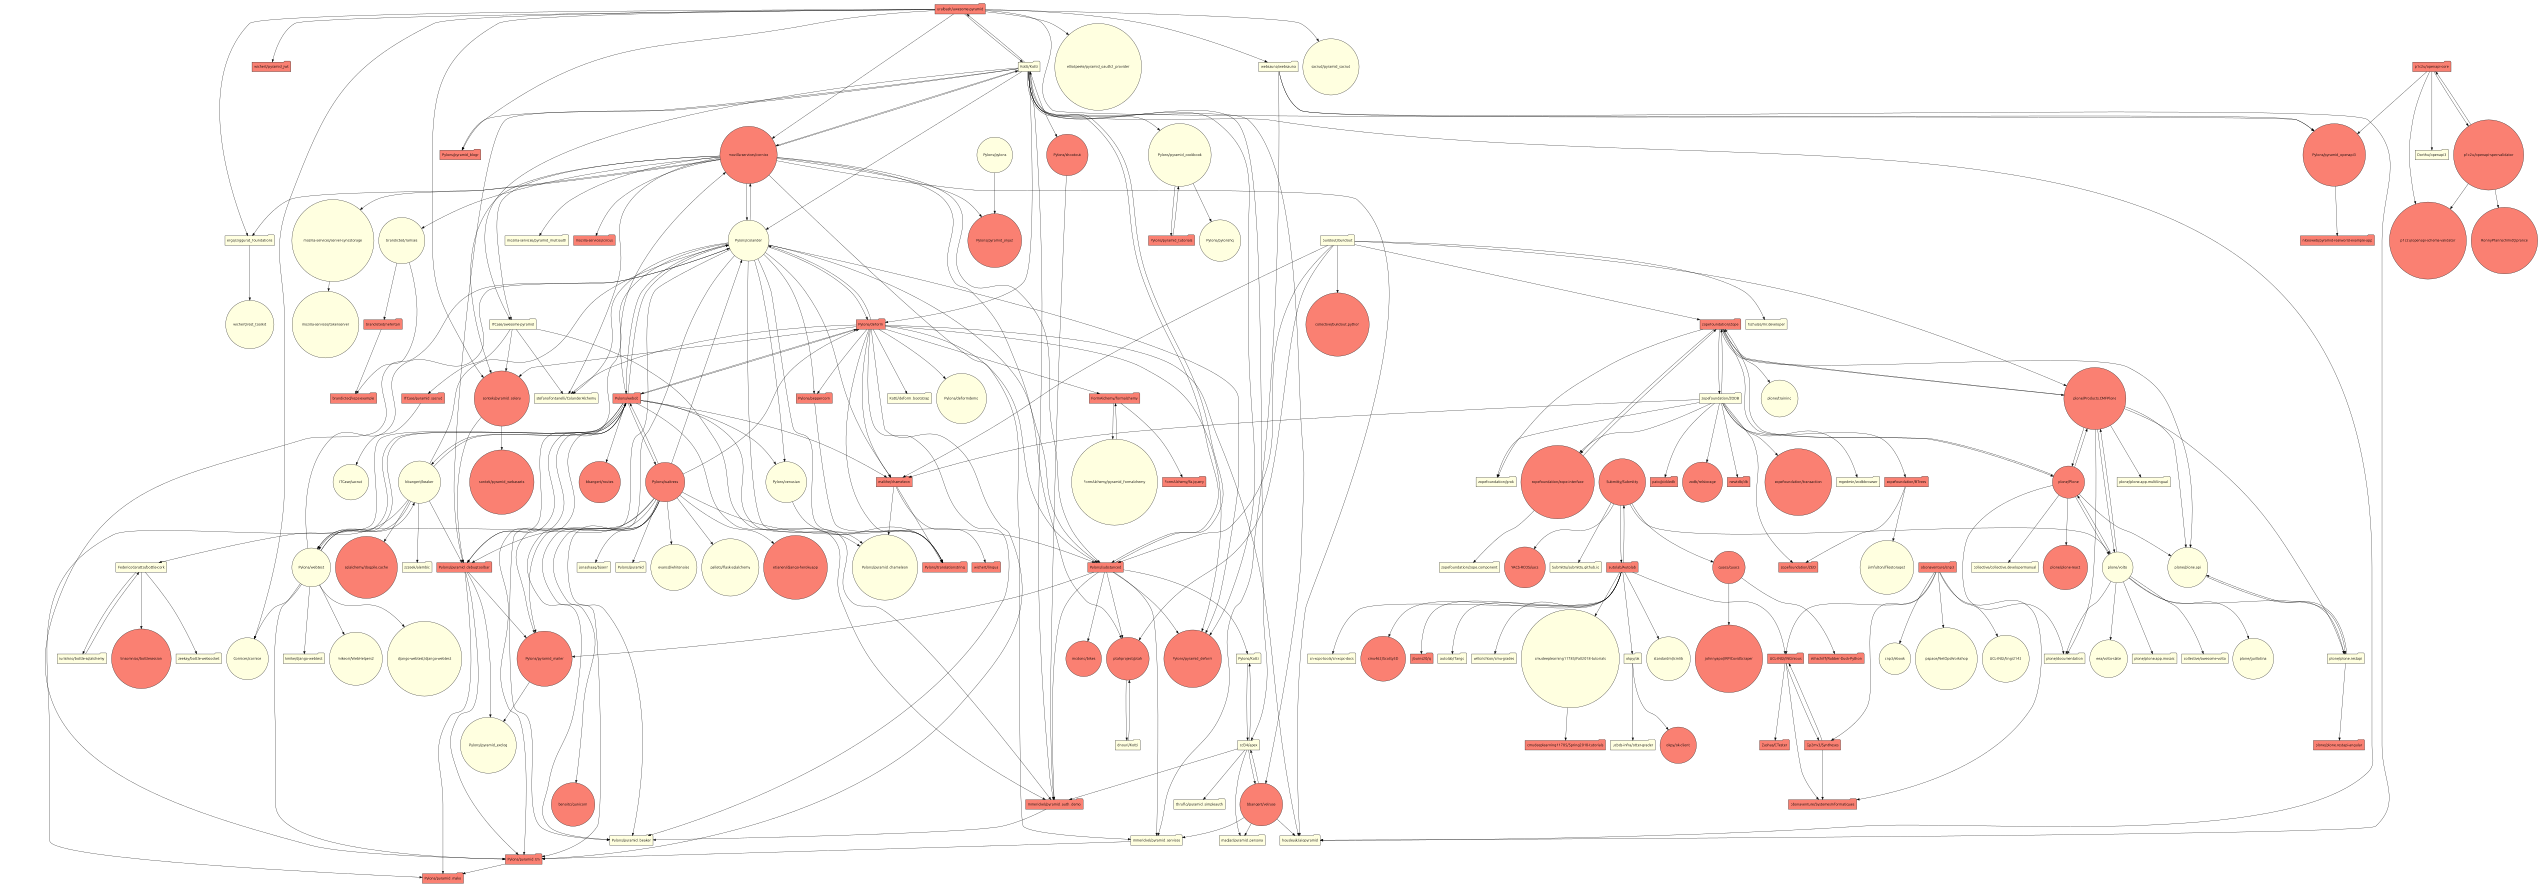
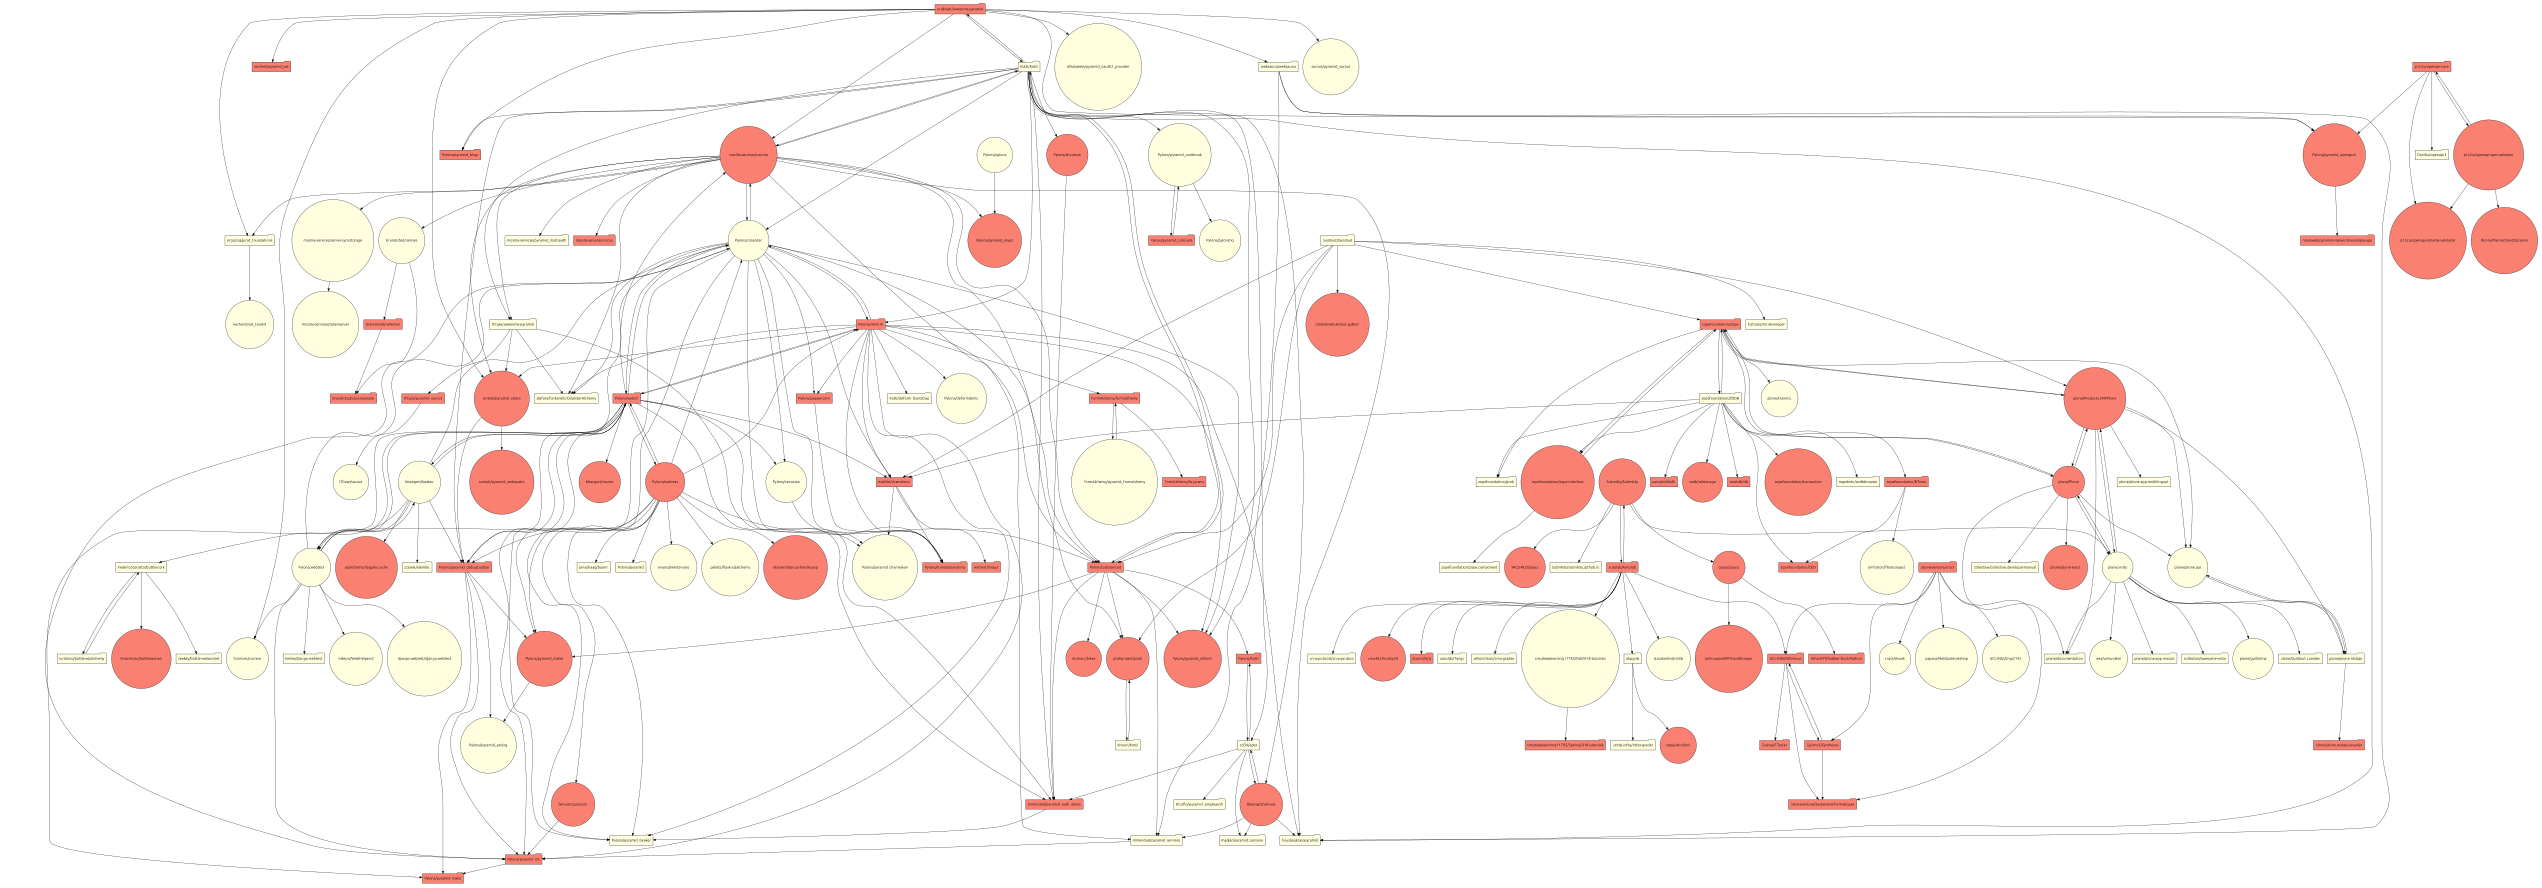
edge "Pylons/waitress" -> "Pylons/pyramid_tm": now "benoitc/gunicorn" -> "Pylons/pyramid_tm"
node "Pylons/Kotti": fillcolor lightyellow -> salmon
node "plone/buildout.coredev": added
